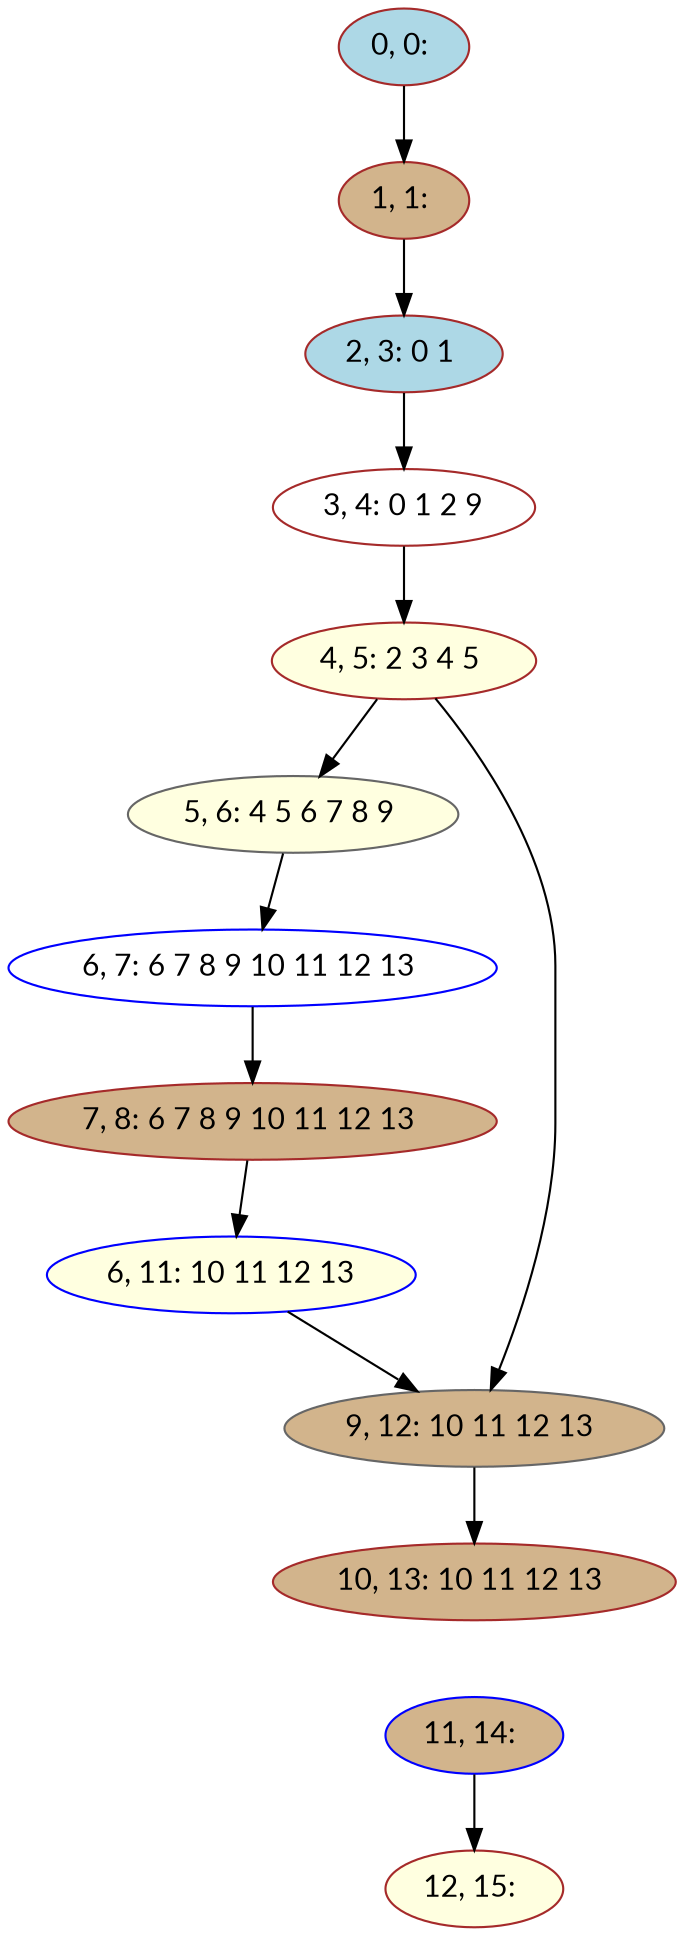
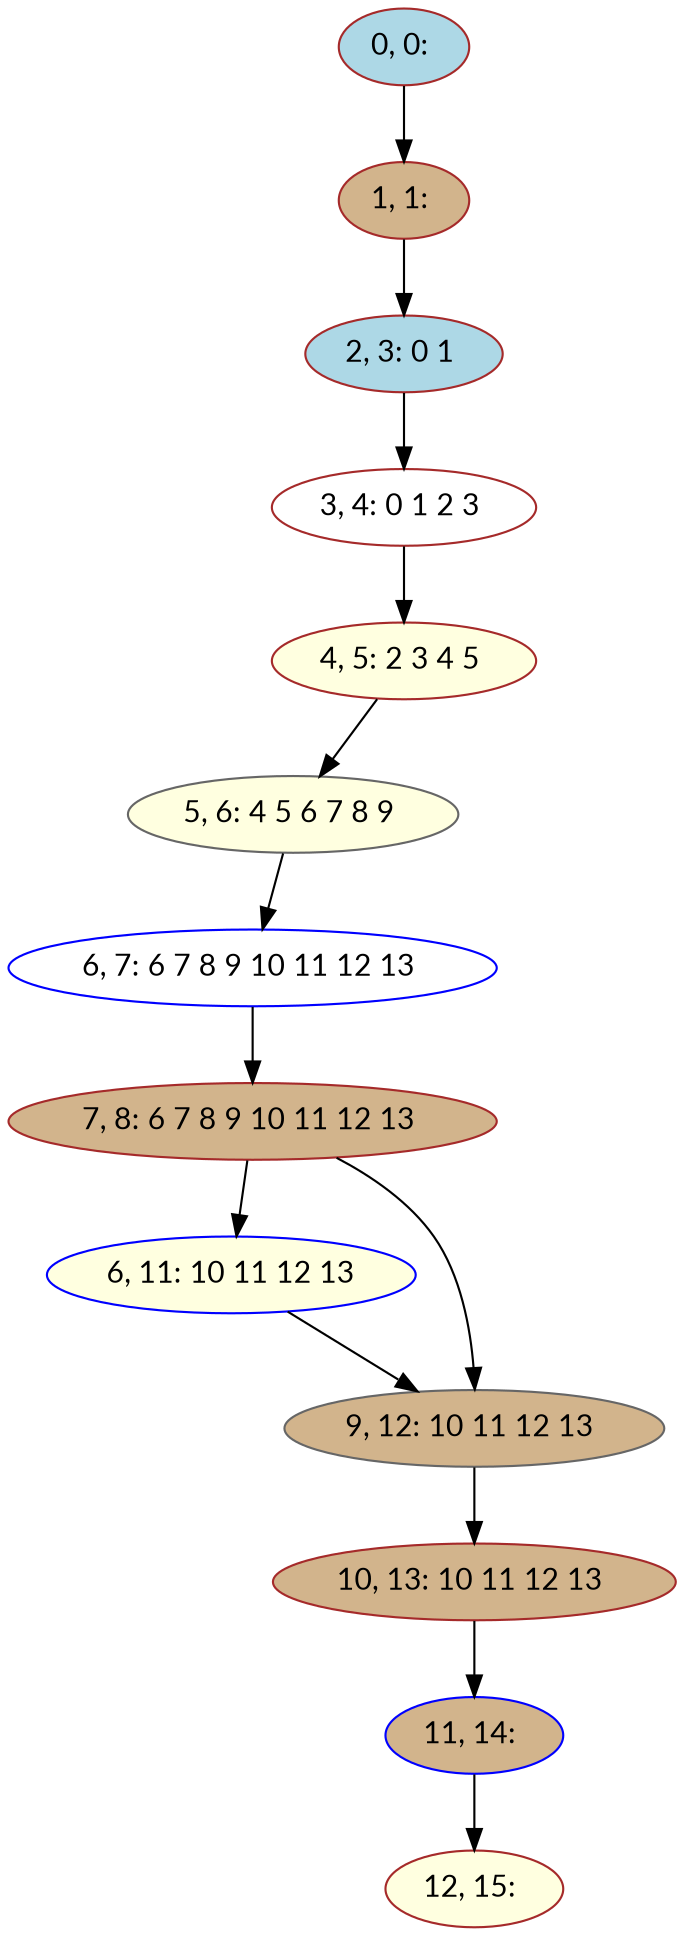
node "3, 4: 0 1 2 9": label "3, 4: 0 1 2 9" -> "3, 4: 0 1 2 3"
edge "4, 5: 2 3 4 5" -> "9, 12: 10 11 12 13": now "7, 8: 6 7 8 9 10 11 12 13" -> "9, 12: 10 11 12 13"
edge "10, 13: 10 11 12 13" -> "11, 14:": added
